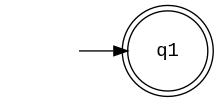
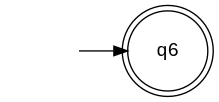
node "q1": label "q1" -> "q6"
